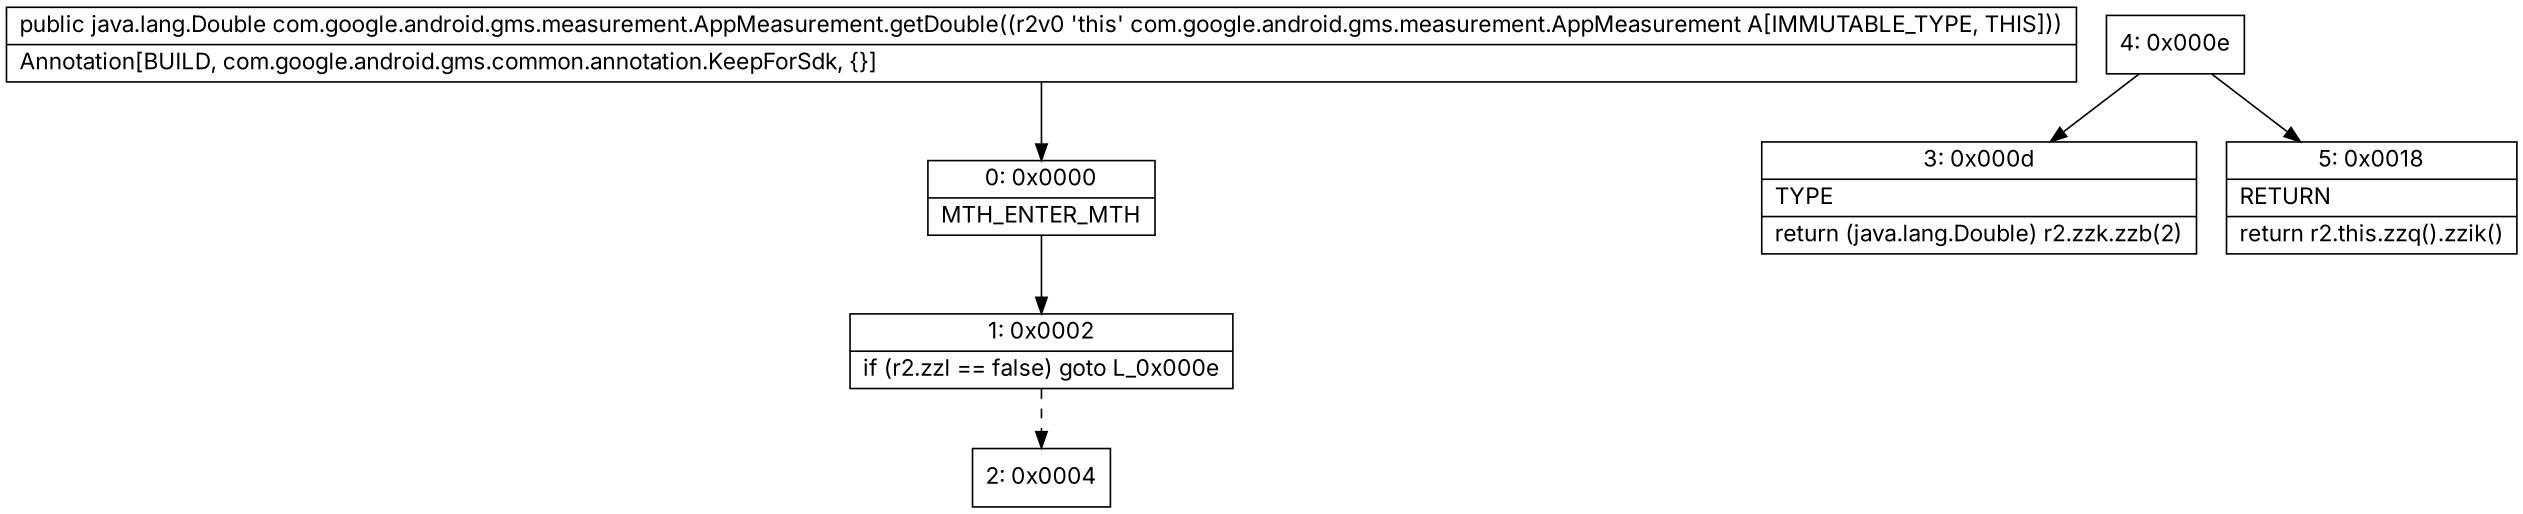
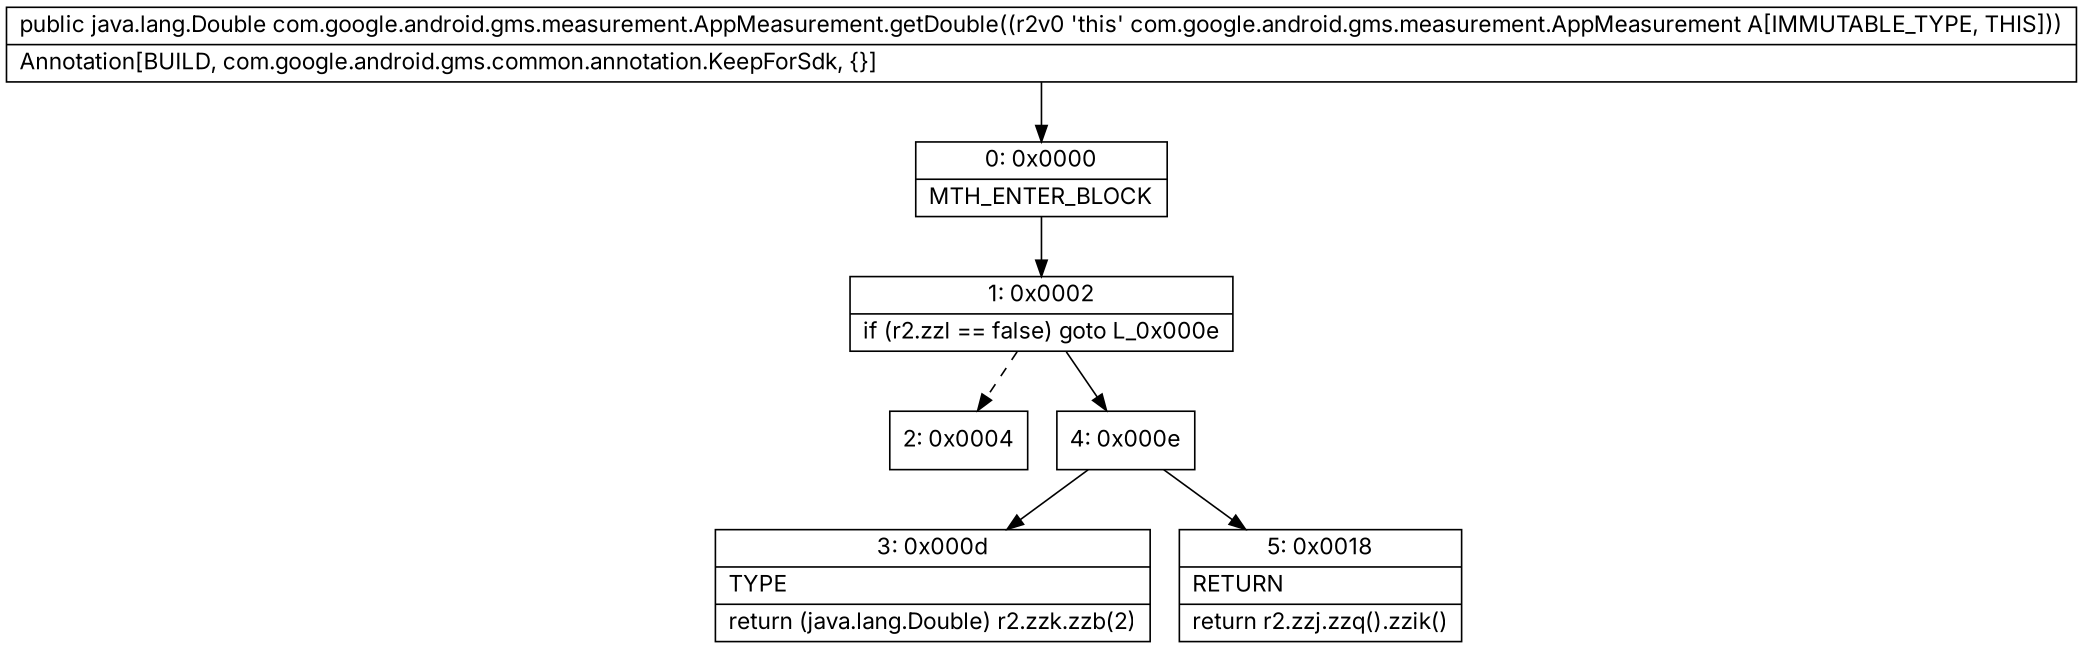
node "0: 0x0000": text "MTH_ENTER_MTH" -> "MTH_ENTER_BLOCK"
node "5: 0x0018": text "return r2.this.zzq().zzik()" -> "return r2.zzj.zzq().zzik()"
edge "1: 0x0002" -> "4: 0x000e": added
